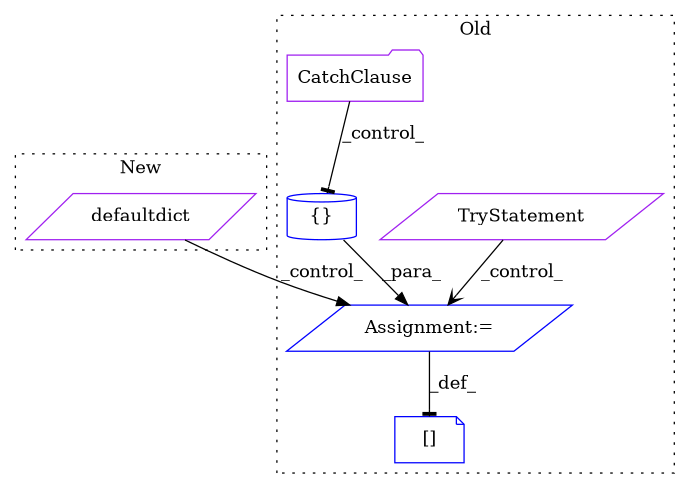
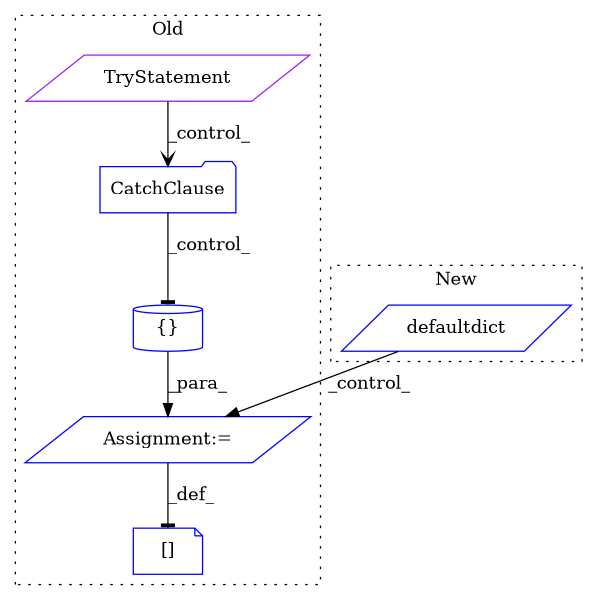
node "CatchClause": color purple -> blue
node "defaultdict": color purple -> blue
edge "TryStatement" -> "Assignment:=": now "TryStatement" -> "CatchClause"
